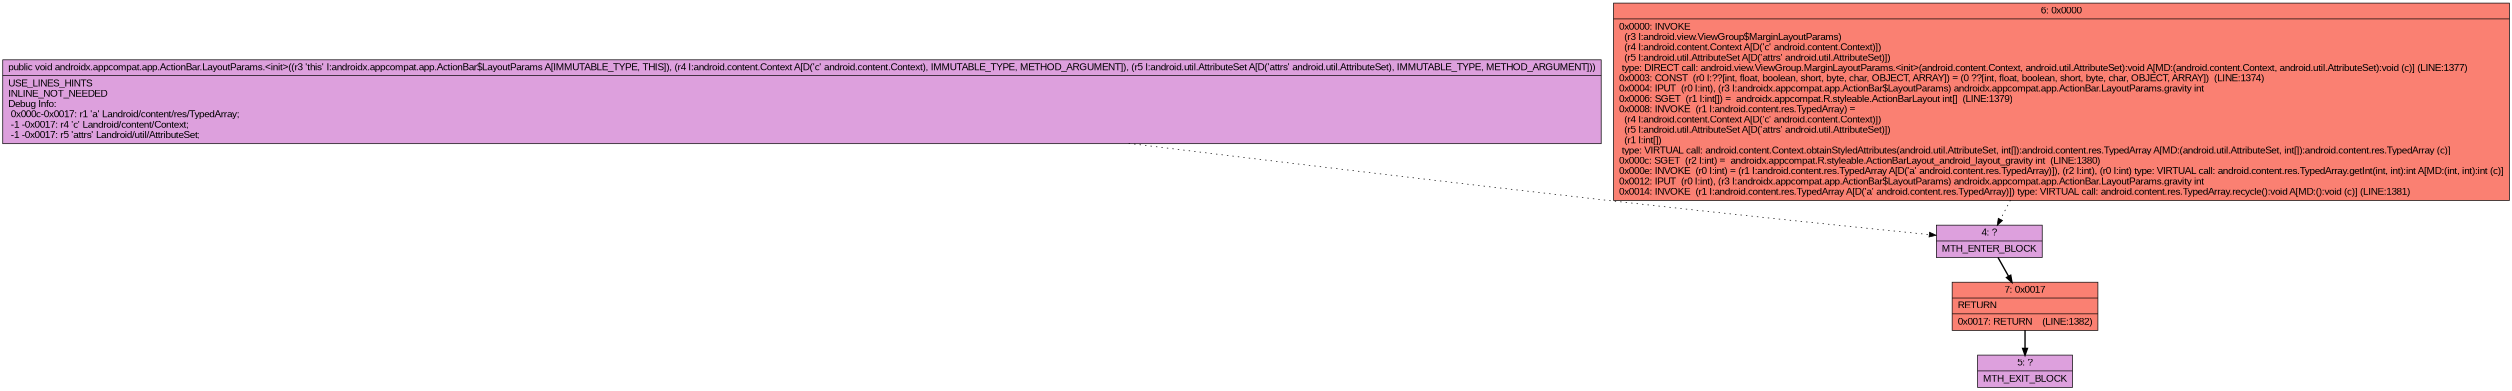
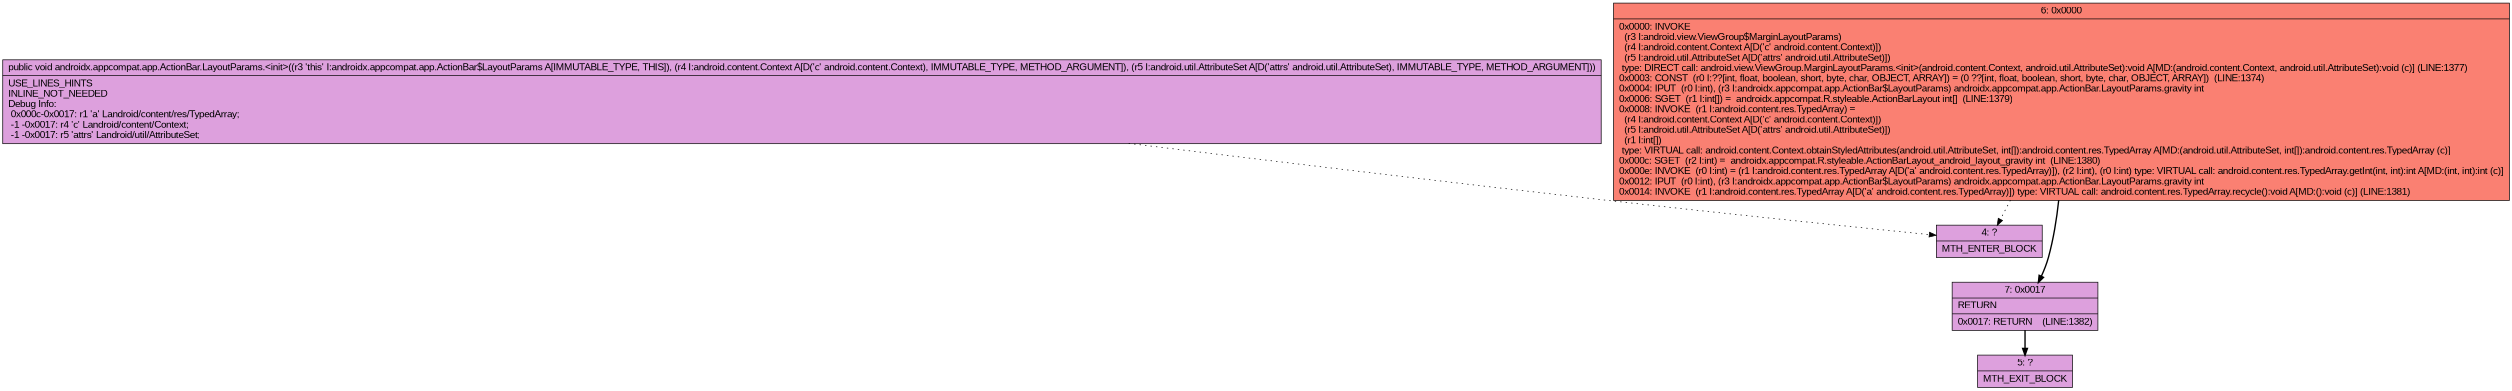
edge "4: ?" -> "7: 0x0017": now "6: 0x0000" -> "7: 0x0017"
node "7: 0x0017": fillcolor salmon -> plum
